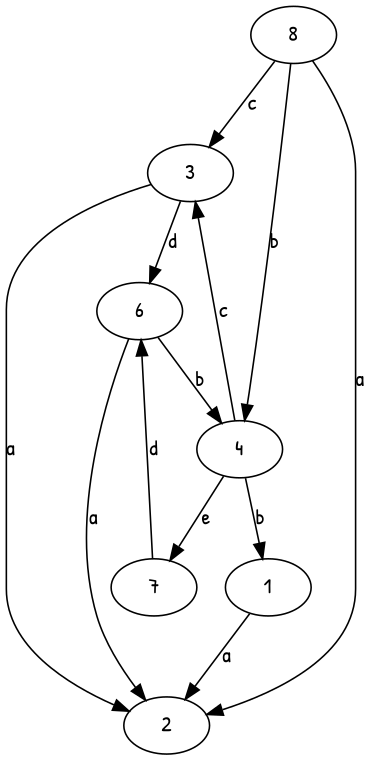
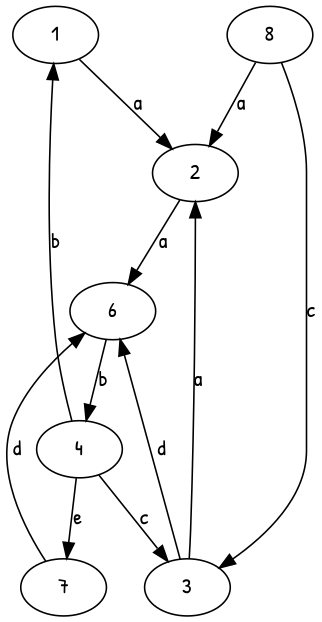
edge "8" -> "4": removed, label "b"
edge "6" -> "2": reversed
